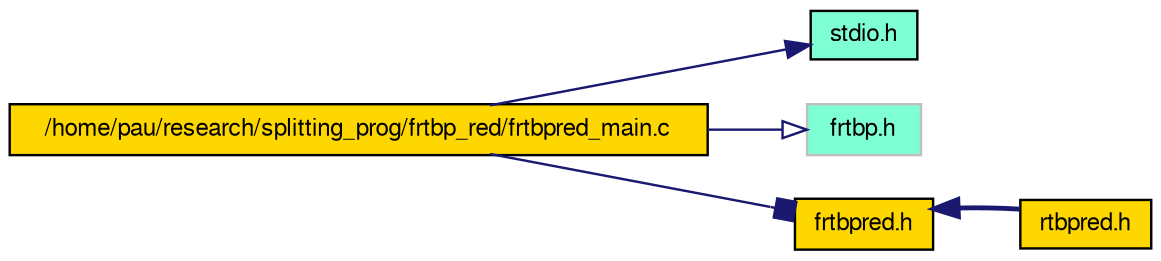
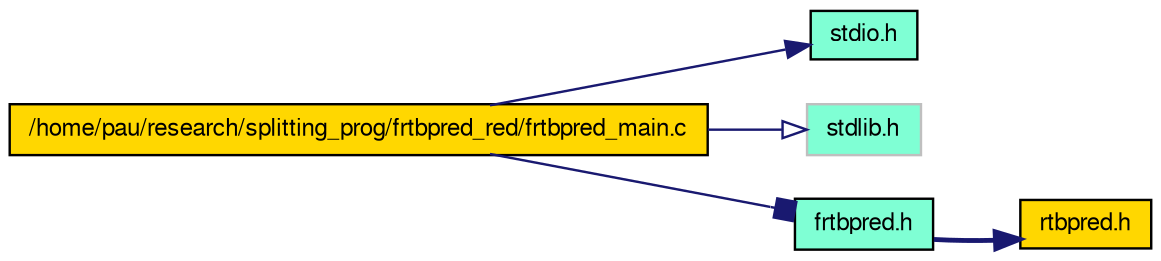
node "/home/pau/research/splitting_prog/frtbp_red/frtbpred_main.c": label "/home/pau/research/splitting_prog/frtbp_red/frtbpred_main.c" -> "/home/pau/research/splitting_prog/frtbpred_red/frtbpred_main.c"
node "frtbp.h": label "frtbp.h" -> "stdlib.h"
edge "rtbpred.h" -> "frtbpred.h": reversed
node "frtbpred.h": fillcolor gold -> aquamarine
